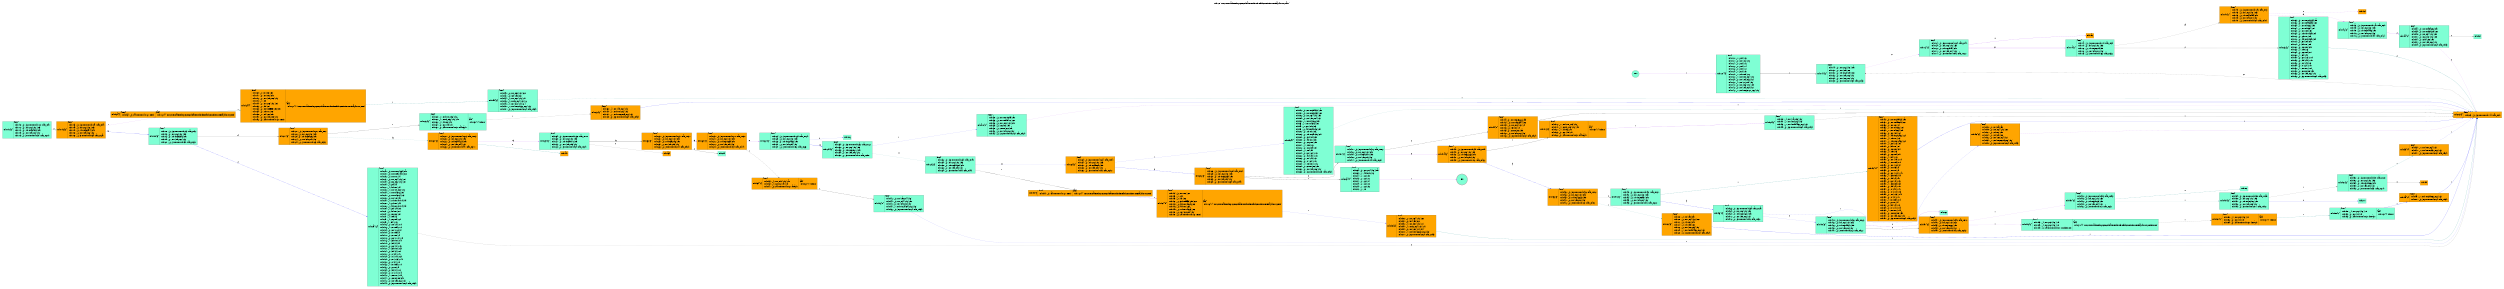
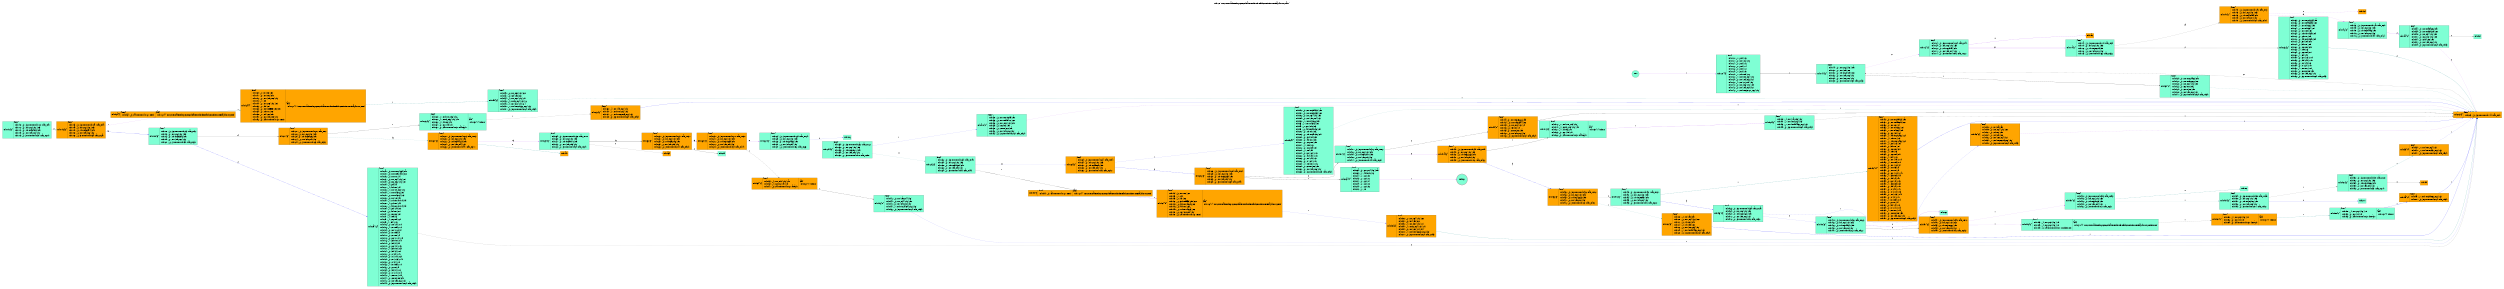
node "0x401b5b [27]": added
node "0x401b76 [23]": fillcolor orange -> aquamarine
edge "0x401884 [25]" -> "0x40189d [25]": removed, label "12"
node "Exit": label "Exit" -> "Desktop"
